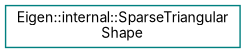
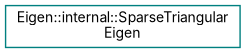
node "Eigen::internal::SparseTriangular Shape": label "Eigen::internal::SparseTriangular Shape" -> "Eigen::internal::SparseTriangular Eigen"
